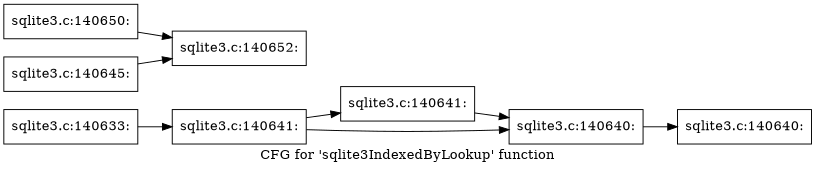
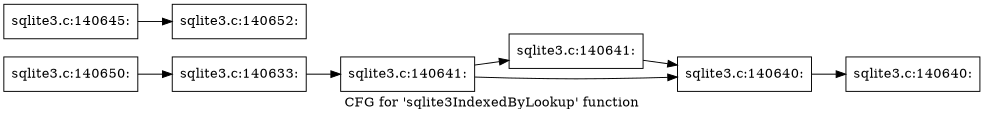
edge "sqlite3.c:140650:" -> "sqlite3.c:140652:": now "sqlite3.c:140650:" -> "sqlite3.c:140633:"
